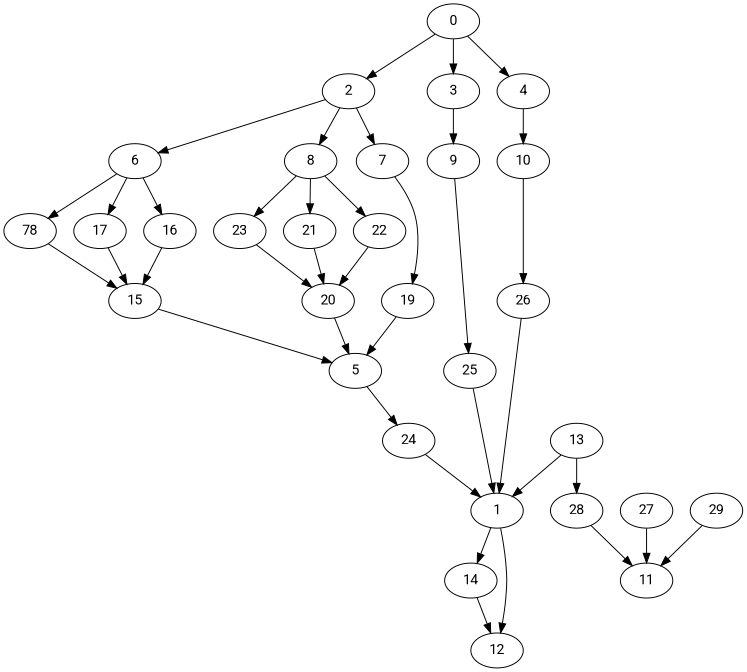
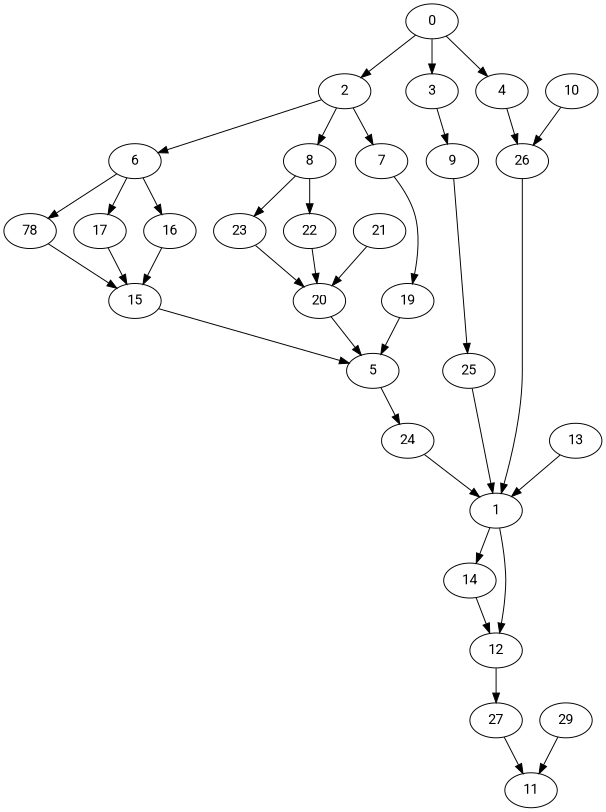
edge "4" -> "10": now "4" -> "26"
edge "8" -> "21": removed
node "28": removed
edge "12" -> "27": added
